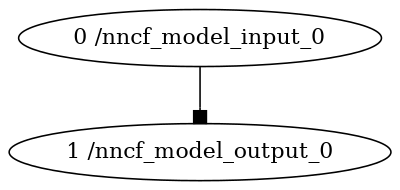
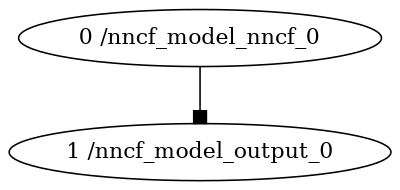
node "0 /nncf_model_input_0": label "0 /nncf_model_input_0" -> "0 /nncf_model_nncf_0"
